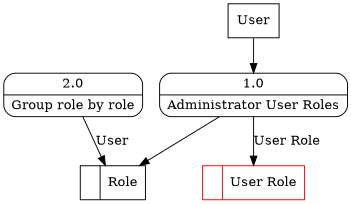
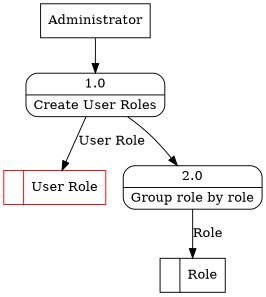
node "User": label "User" -> "Administrator"
node "1.0": text "Administrator User Roles" -> "Create User Roles"
edge "1.0" -> "Role": now "1.0" -> "2.0"
edge "2.0" -> "Role": label "User" -> "Role"
